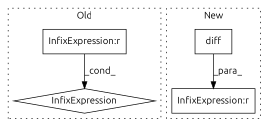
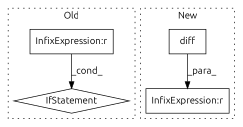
node "InfixExpression": label "InfixExpression" -> "IfStatement"
